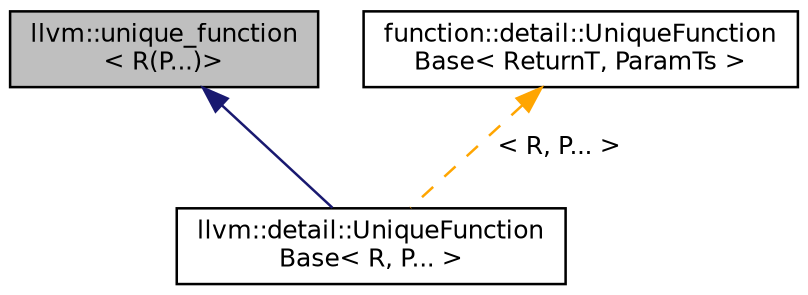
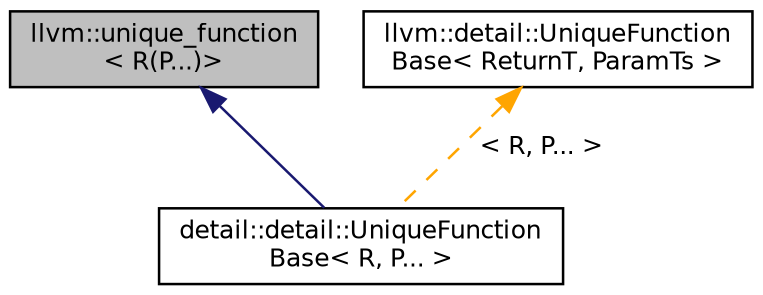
node "function::detail::UniqueFunction Base< ReturnT, ParamTs >": label "function::detail::UniqueFunction Base< ReturnT, ParamTs >" -> "llvm::detail::UniqueFunction Base< ReturnT, ParamTs >"
node "llvm::detail::UniqueFunction Base< R, P... >": label "llvm::detail::UniqueFunction Base< R, P... >" -> "detail::detail::UniqueFunction Base< R, P... >"
